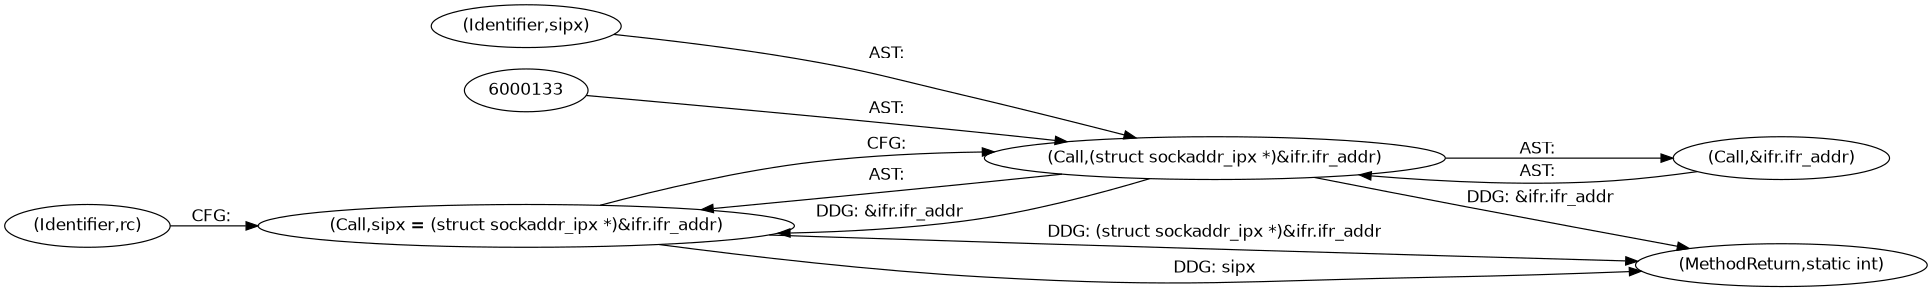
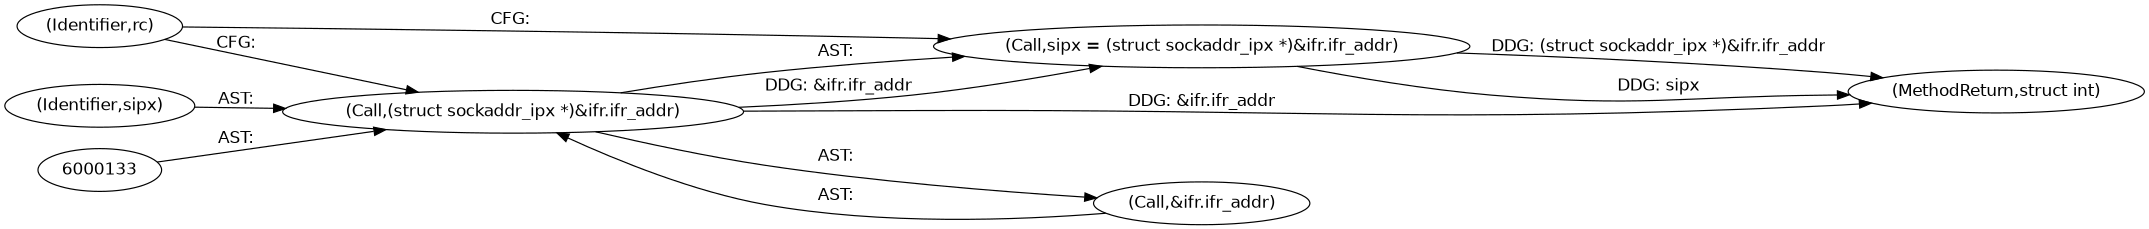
edge "(Call,sipx = (struct sockaddr_ipx *)&ifr.ifr_addr)" -> "(Call,(struct sockaddr_ipx *)&ifr.ifr_addr)": now "(Identifier,rc)" -> "(Call,(struct sockaddr_ipx *)&ifr.ifr_addr)"
node "(MethodReturn,static int)": label "(MethodReturn,static int)" -> "(MethodReturn,struct int)"
